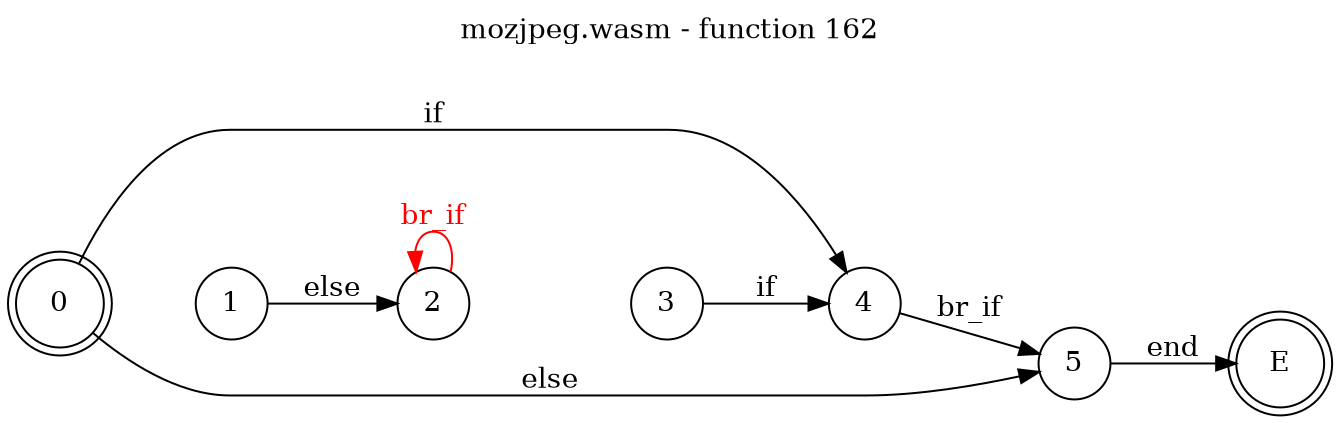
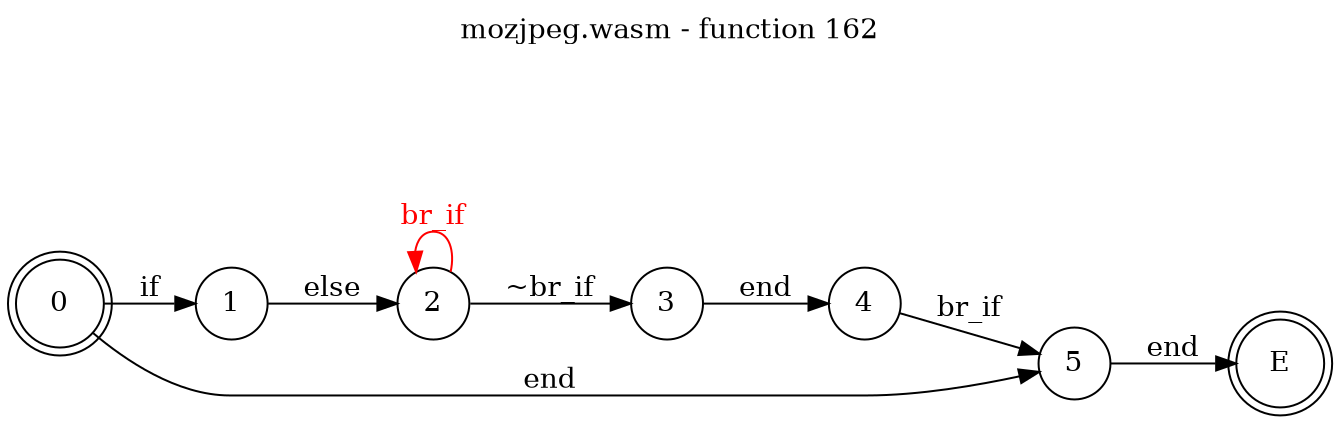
edge "0" -> "4": now "0" -> "1"
edge "3" -> "4": label "if" -> "end"
edge "2" -> "3": added, label "~br_if"
edge "0" -> "5": label "else" -> "end"
